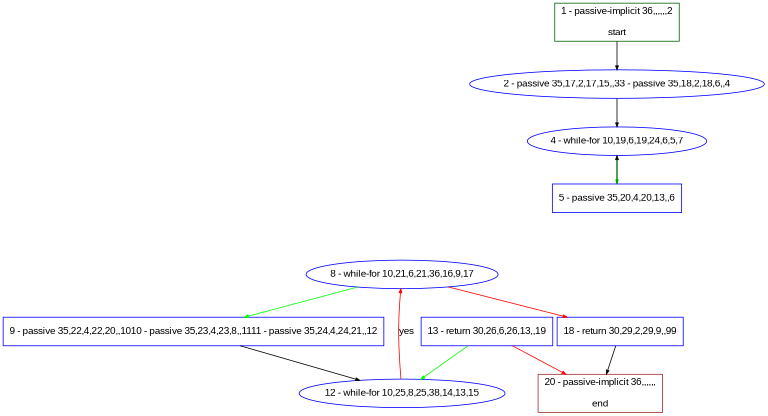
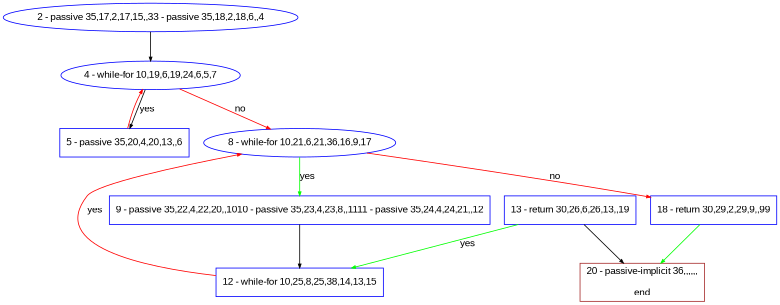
node "1 - passive-implicit 36,,,,,,2 start": removed
edge "4 - while-for 10,19,6,19,24,6,5,7" -> "8 - while-for 10,21,6,21,36,16,9,17": added, label "no"
edge "4 - while-for 10,19,6,19,24,6,5,7" -> "5 - passive 35,20,4,20,13,,6": color #00ff00 -> #000000
edge "5 - passive 35,20,4,20,13,,6" -> "4 - while-for 10,19,6,19,24,6,5,7": color #000000 -> #ff0000
edge "18 - return 30,29,2,29,9,,99" -> "20 - passive-implicit 36,,,,,, end": color #000000 -> #00ff00
edge "13 - return 30,26,6,26,13,,19" -> "20 - passive-implicit 36,,,,,, end": color #ff0000 -> #000000
node "12 - while-for 10,25,8,25,38,14,13,15": shape ellipse -> box
